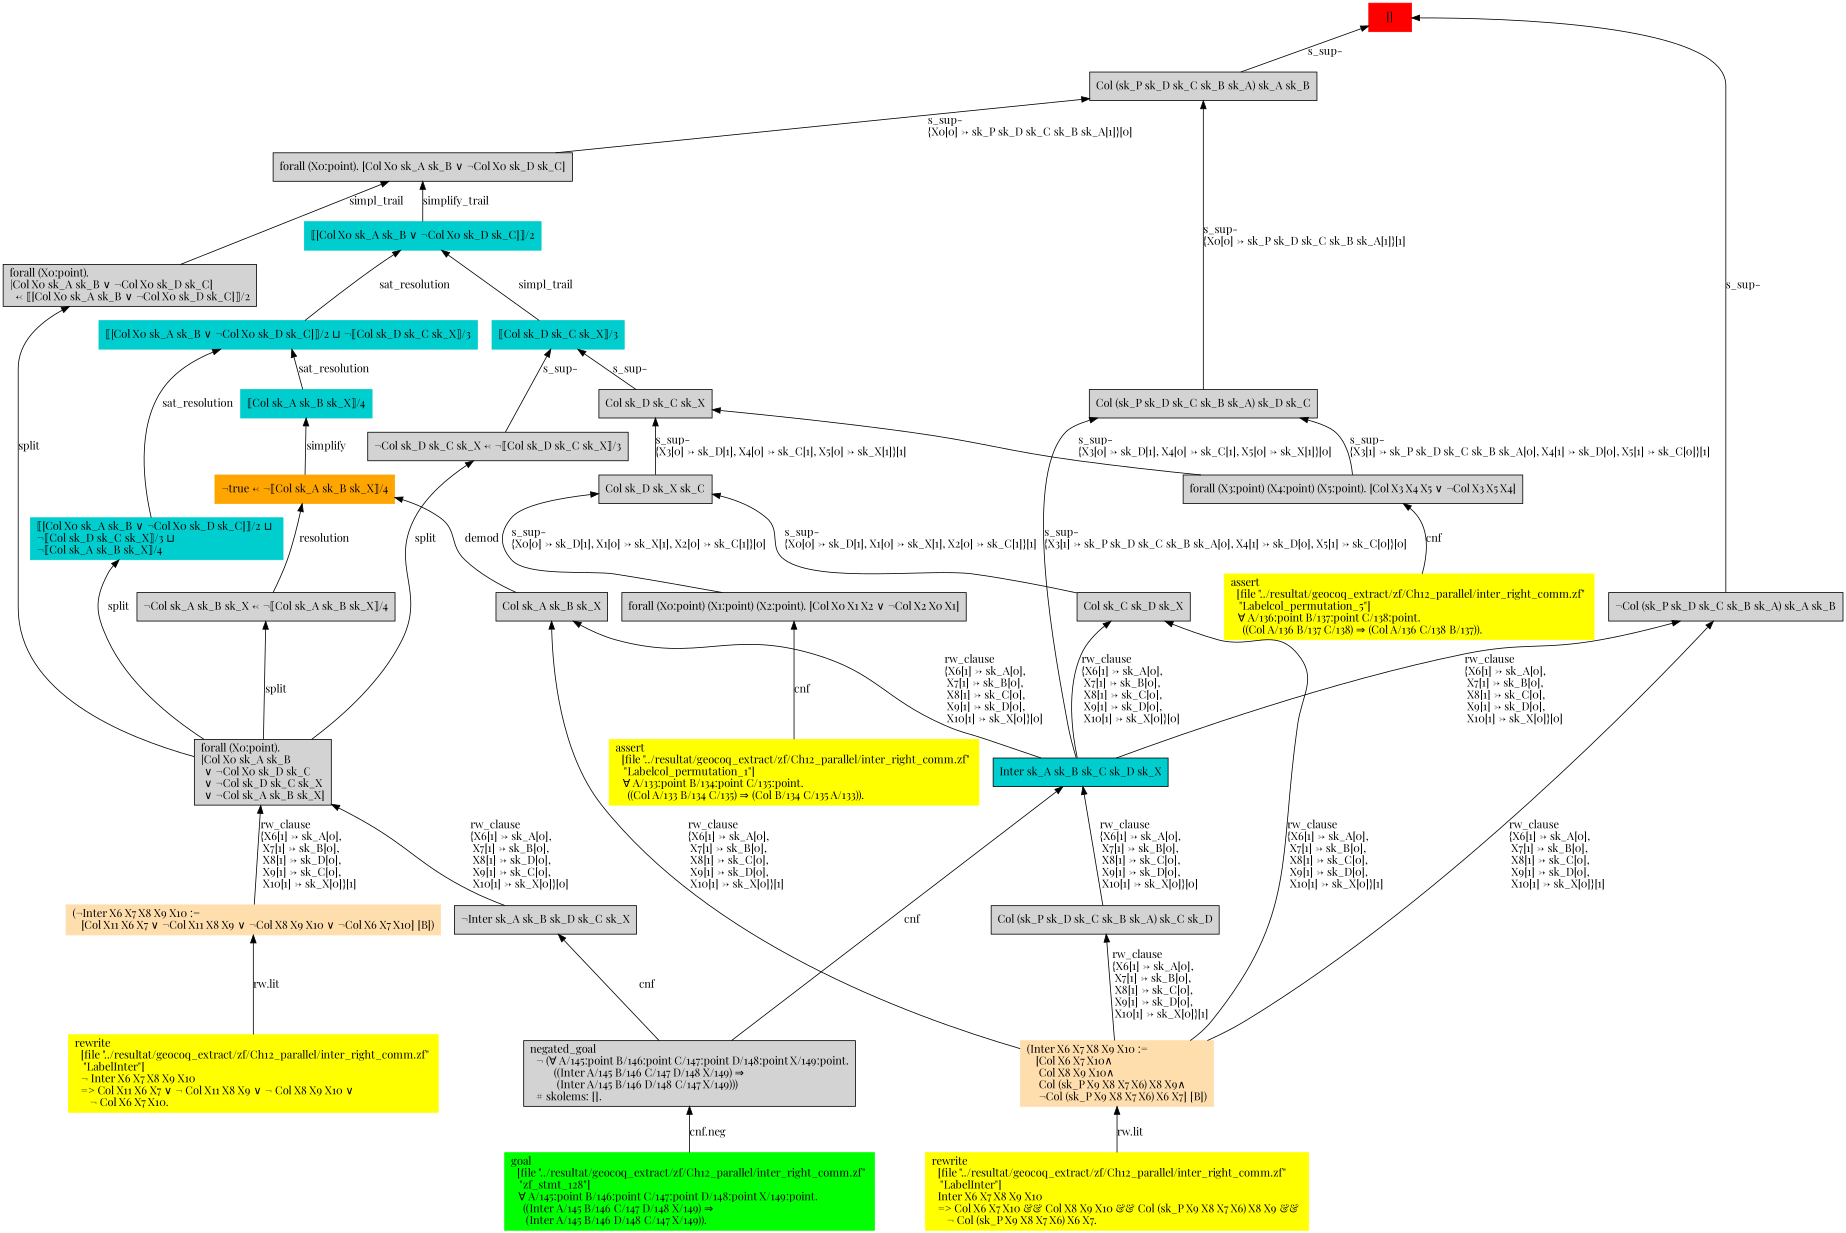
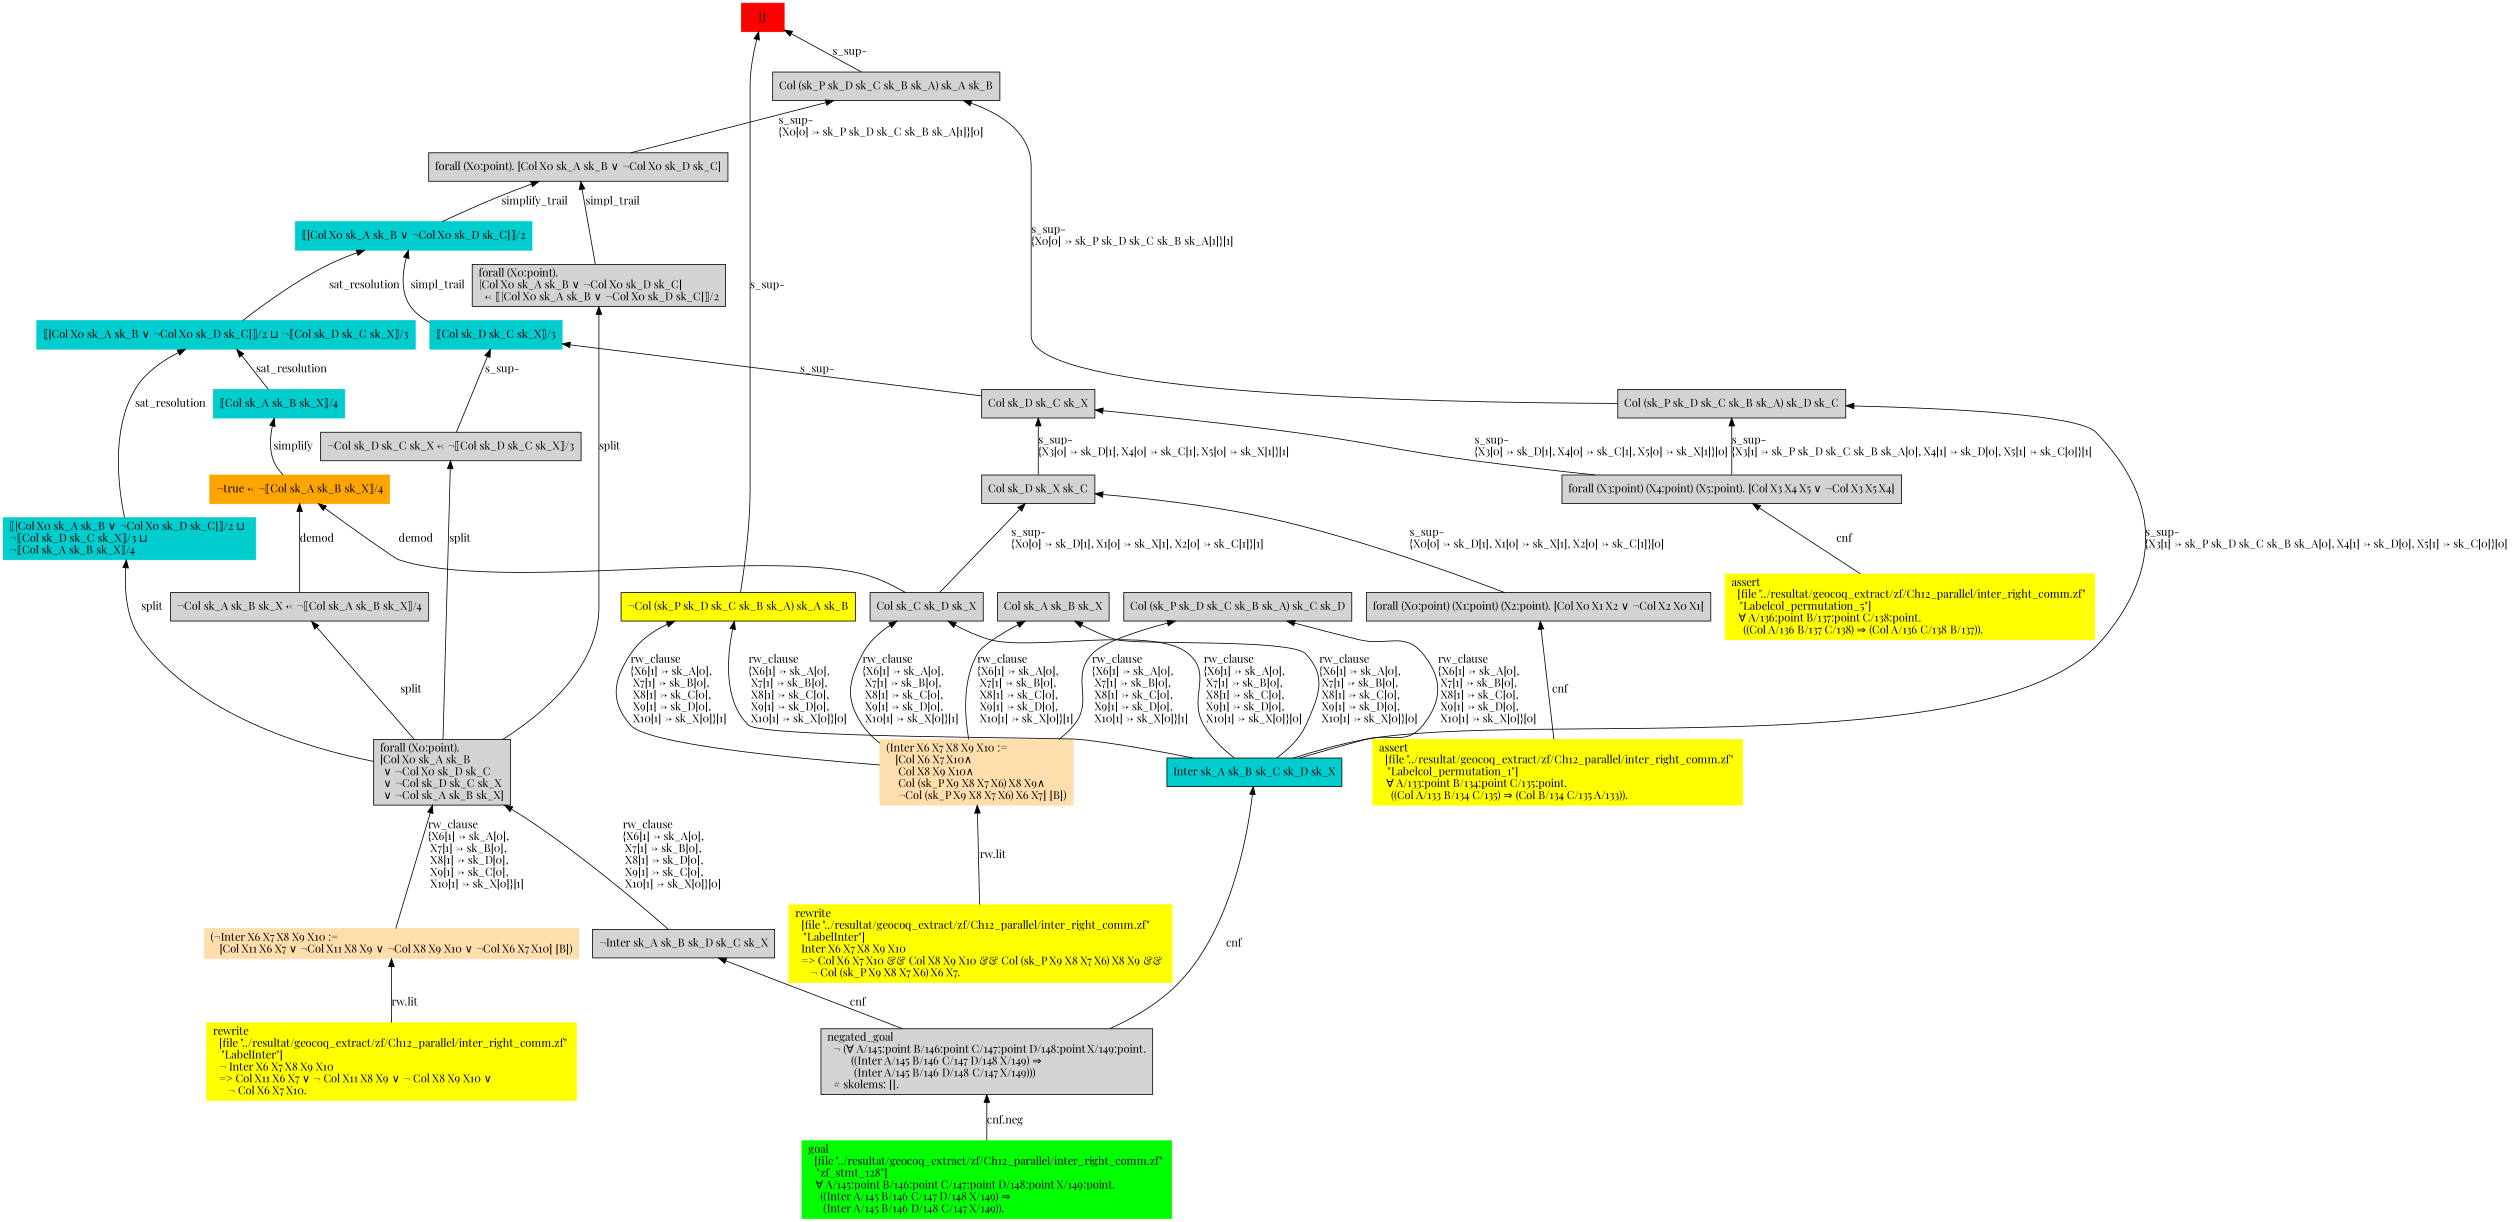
edge "¬Col sk_A sk_B sk_X ← ¬⟦Col sk_A sk_B sk_X⟧/4" -> "¬true ← ¬⟦Col sk_A sk_B sk_X⟧/4": label "resolution" -> "demod"
edge "Col sk_A sk_B sk_X" -> "¬true ← ¬⟦Col sk_A sk_B sk_X⟧/4": now "Col sk_C sk_D sk_X" -> "¬true ← ¬⟦Col sk_A sk_B sk_X⟧/4"
node "¬Col (sk_P sk_D sk_C sk_B sk_A) sk_A sk_B": fillcolor lightgrey -> yellow
edge "Col (sk_P sk_D sk_C sk_B sk_A) sk_C sk_D" -> "Inter sk_A sk_B sk_C sk_D sk_X": reversed
